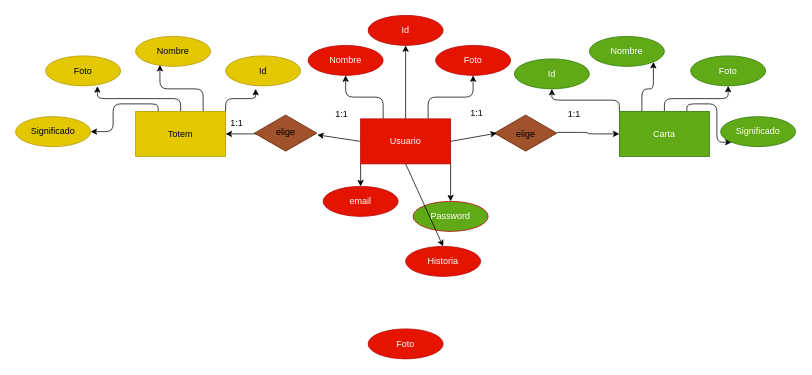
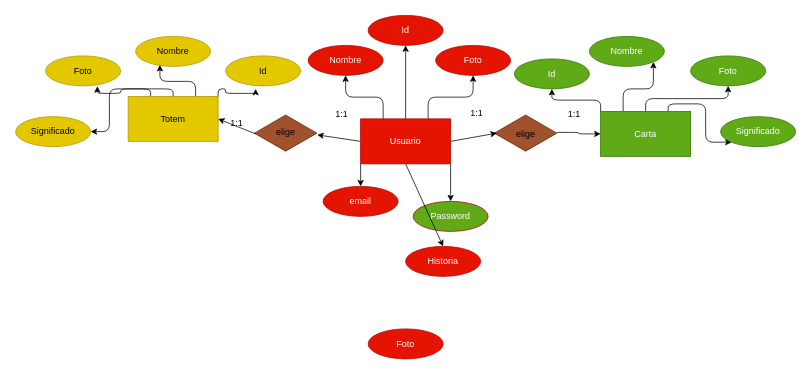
node "Totem": moved (180, 134) -> (173, 119)
node "Carta": moved (664, 134) -> (645, 134)
